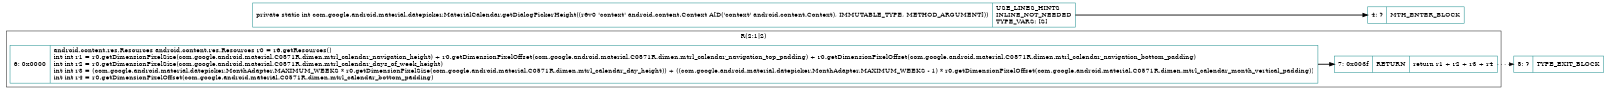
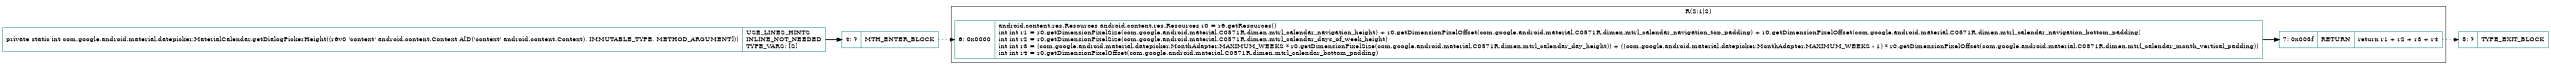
edge "4: ?" -> "6: 0x0000": added
